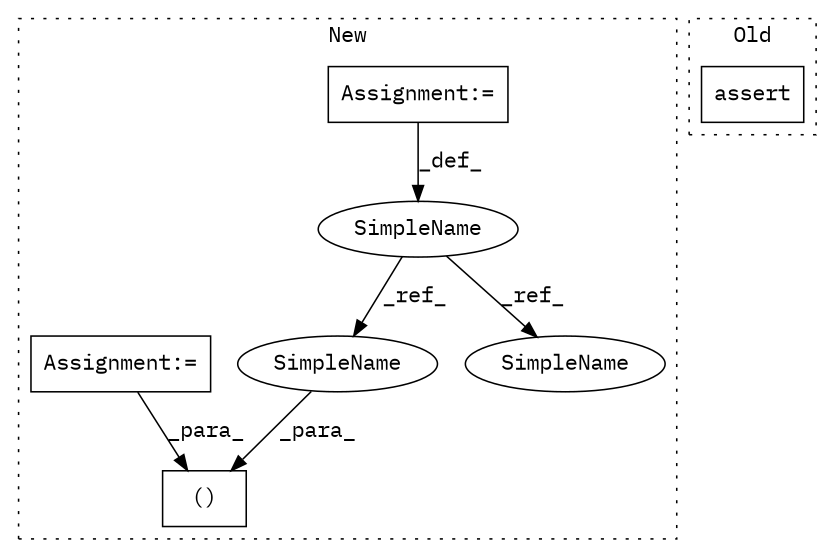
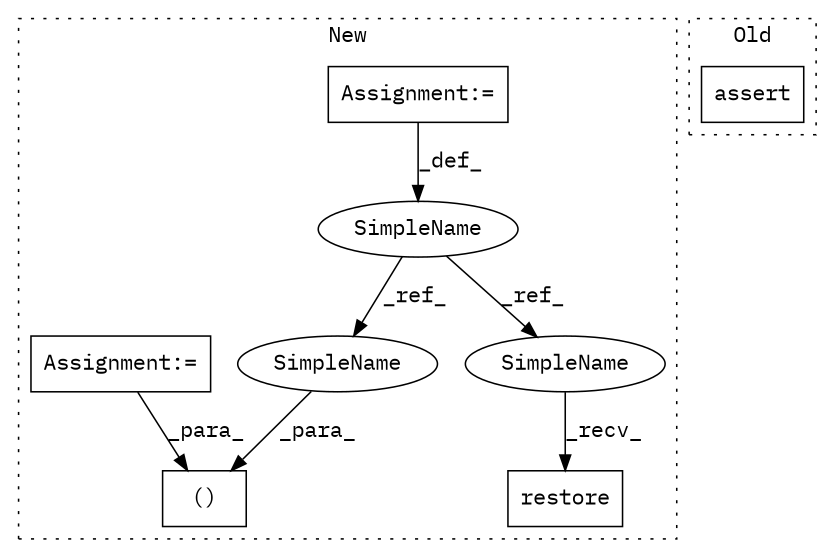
node "restore": added
